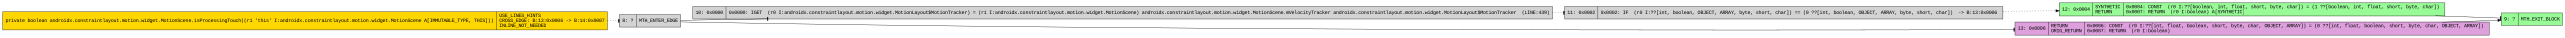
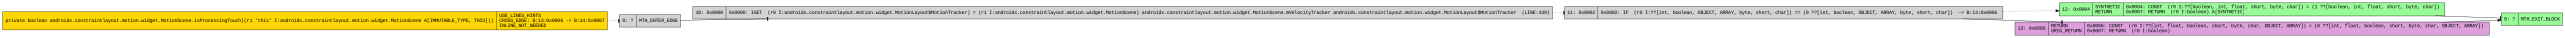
edge "8: ?" -> "13: 0x0006": now "11: 0x0002" -> "13: 0x0006"
